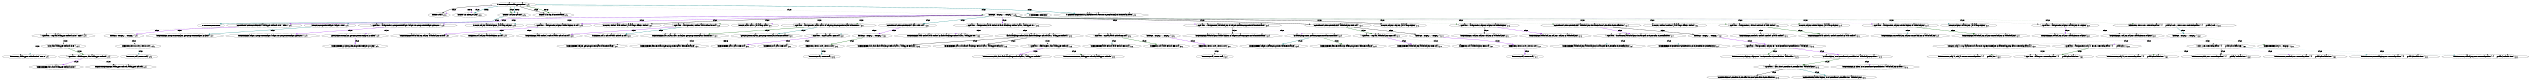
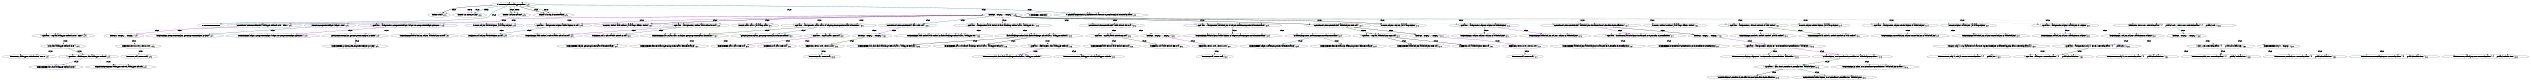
edge "(PARAM,Object parent)" -> "(MODIFIER,PRIVATE)": now "(METHOD,createAddTypeCreator)" -> "(MODIFIER,PRIVATE)"
node "(CONTROL_STRUCTURE,IF,if (addMethod == null))": added
edge "(<operator>.assignment,Object addedObject = null)" -> "(IDENTIFIER,addedObject,Object addedObject = null)": style bold -> dotted
edge "(<operator>.assignment,Object addedObject = null)" -> "(LITERAL,null,Object addedObject = null)": style dotted -> bold
edge "(CONTROL_STRUCTURE,IF,if (addedObject == null))" -> "(<operator>.equals,addedObject == null)": label "AST: " -> "DDG: "
edge "(<operator>.assignment,Object nestedObject = addedObject)" -> "(IDENTIFIER,addedObject,Object nestedObject = addedObject)": style bold -> dotted
edge "(getComponentClass,getComponentClass(elementName))" -> "(IDENTIFIER,elementName,getComponentClass(elementName))": label "DDG: " -> "AST: "
edge "(<operator>.equals,addedObject == null)" -> "(IDENTIFIER,addedObject,addedObject == null)": color purple -> black
edge "(<operator>.equals,addedObject == null)" -> "(LITERAL,null,addedObject == null)": style dotted -> bold
edge "(<operator>.equals,addTypeMethods.size() == 0)" -> "(LITERAL,0,addTypeMethods.size() == 0)": now "(size,this.addTypeMethods.size())" -> "(LITERAL,0,addTypeMethods.size() == 0)"
